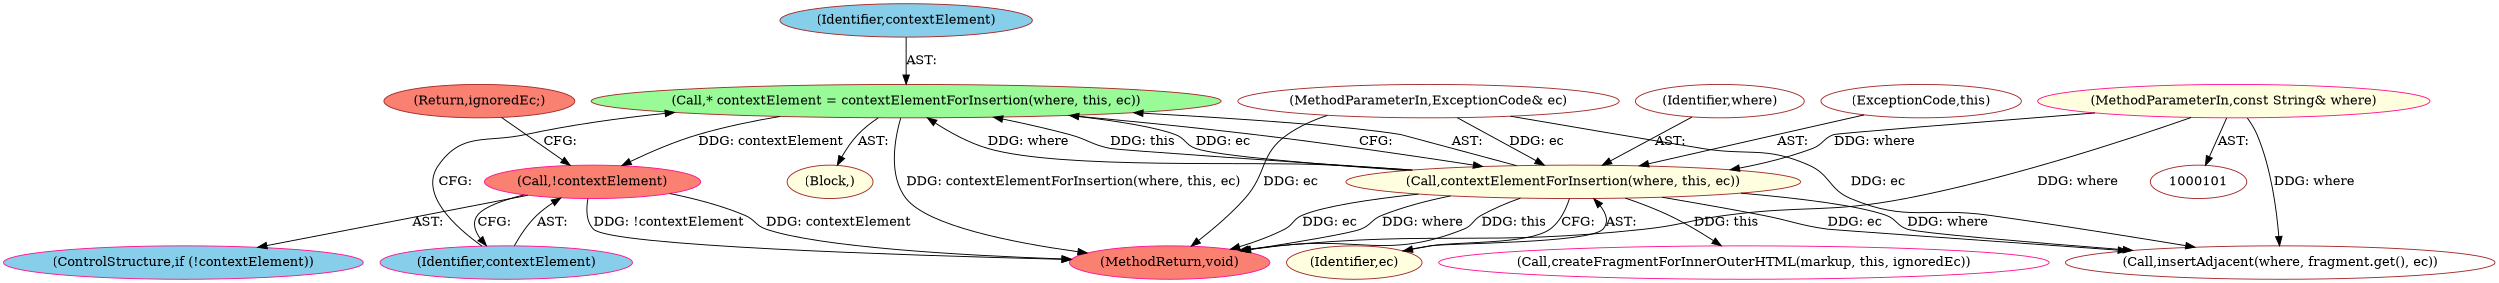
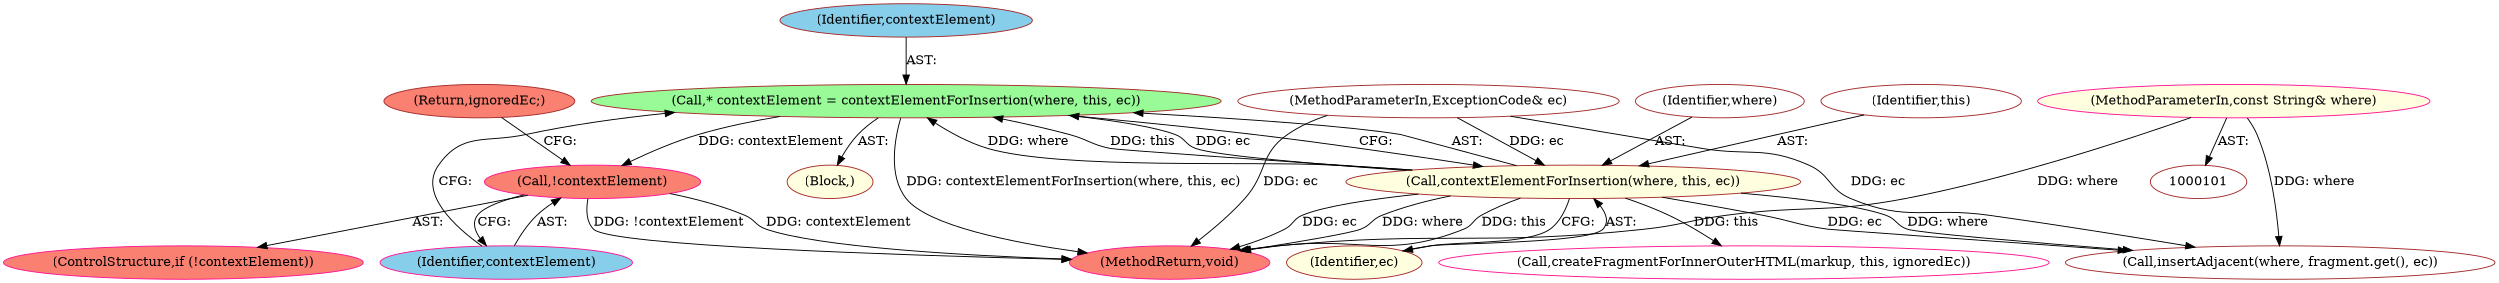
node "(ExceptionCode,this)": label "(ExceptionCode,this)" -> "(Identifier,this)"
edge "(MethodParameterIn,const String& where)" -> "(Call,contextElementForInsertion(where, this, ec))": removed, label "DDG: where"
node "(ControlStructure,if (!contextElement))": fillcolor skyblue -> salmon
